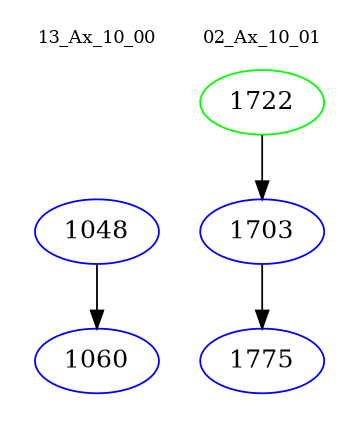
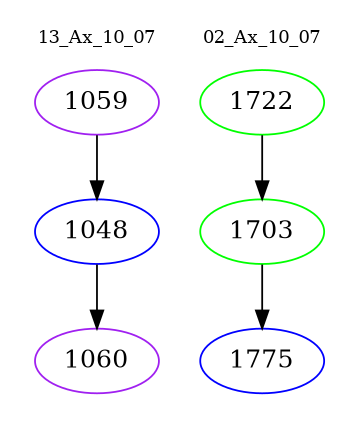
cluster "13_Ax_10_00": label "13_Ax_10_00" -> "13_Ax_10_07"
cluster "02_Ax_10_01": label "02_Ax_10_01" -> "02_Ax_10_07"
node "1059": added
node "1703": color blue -> green
node "1060": color blue -> purple
